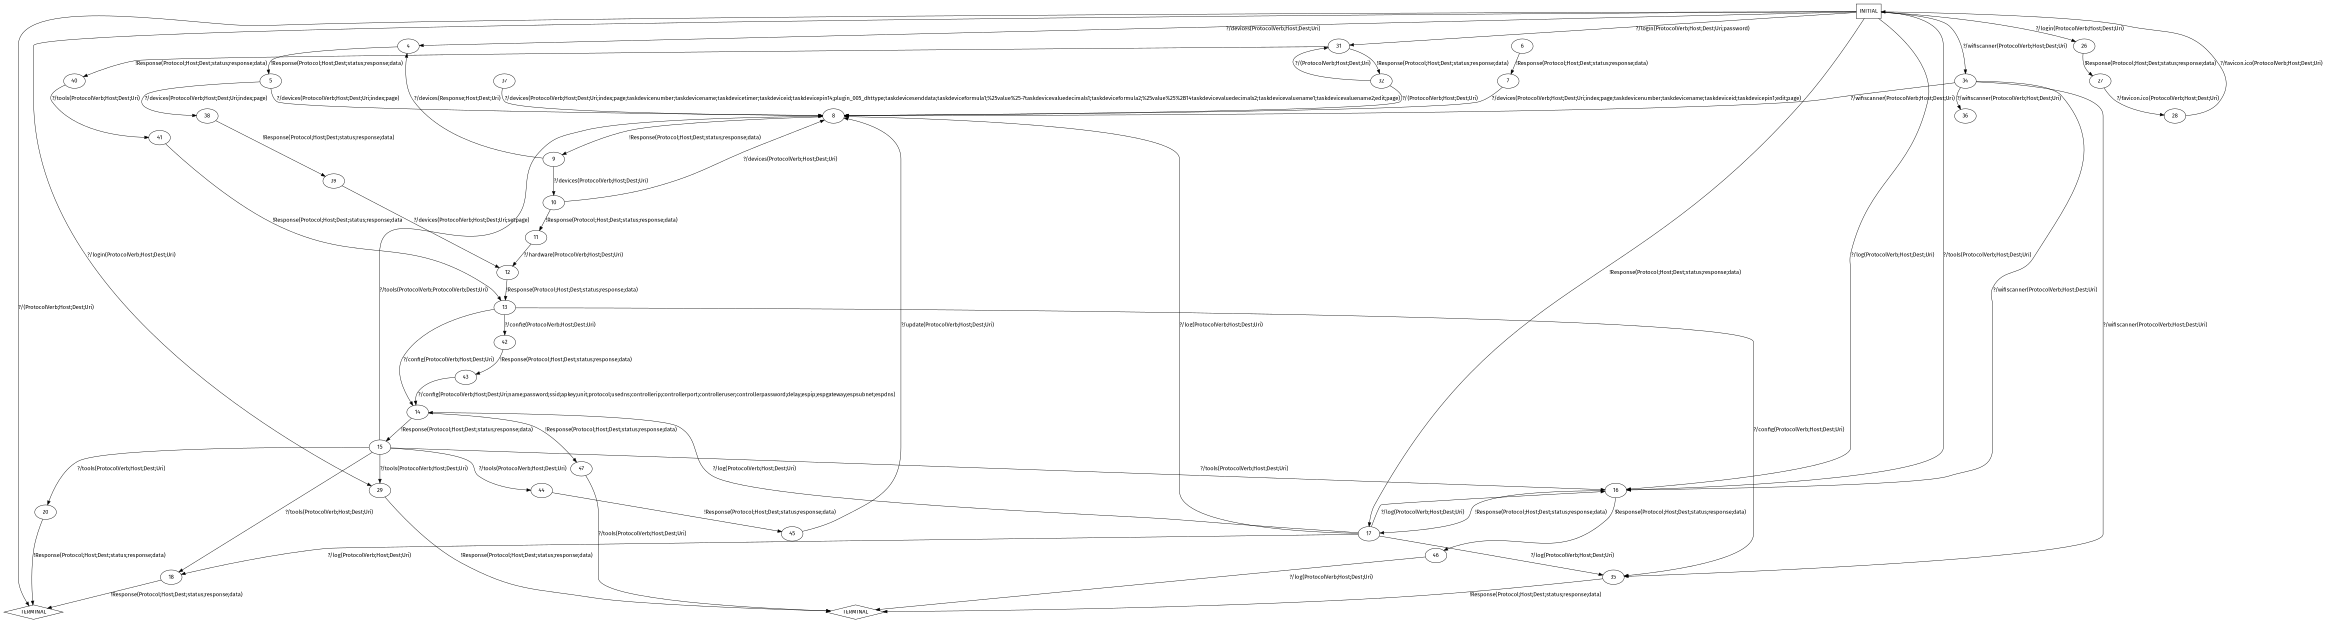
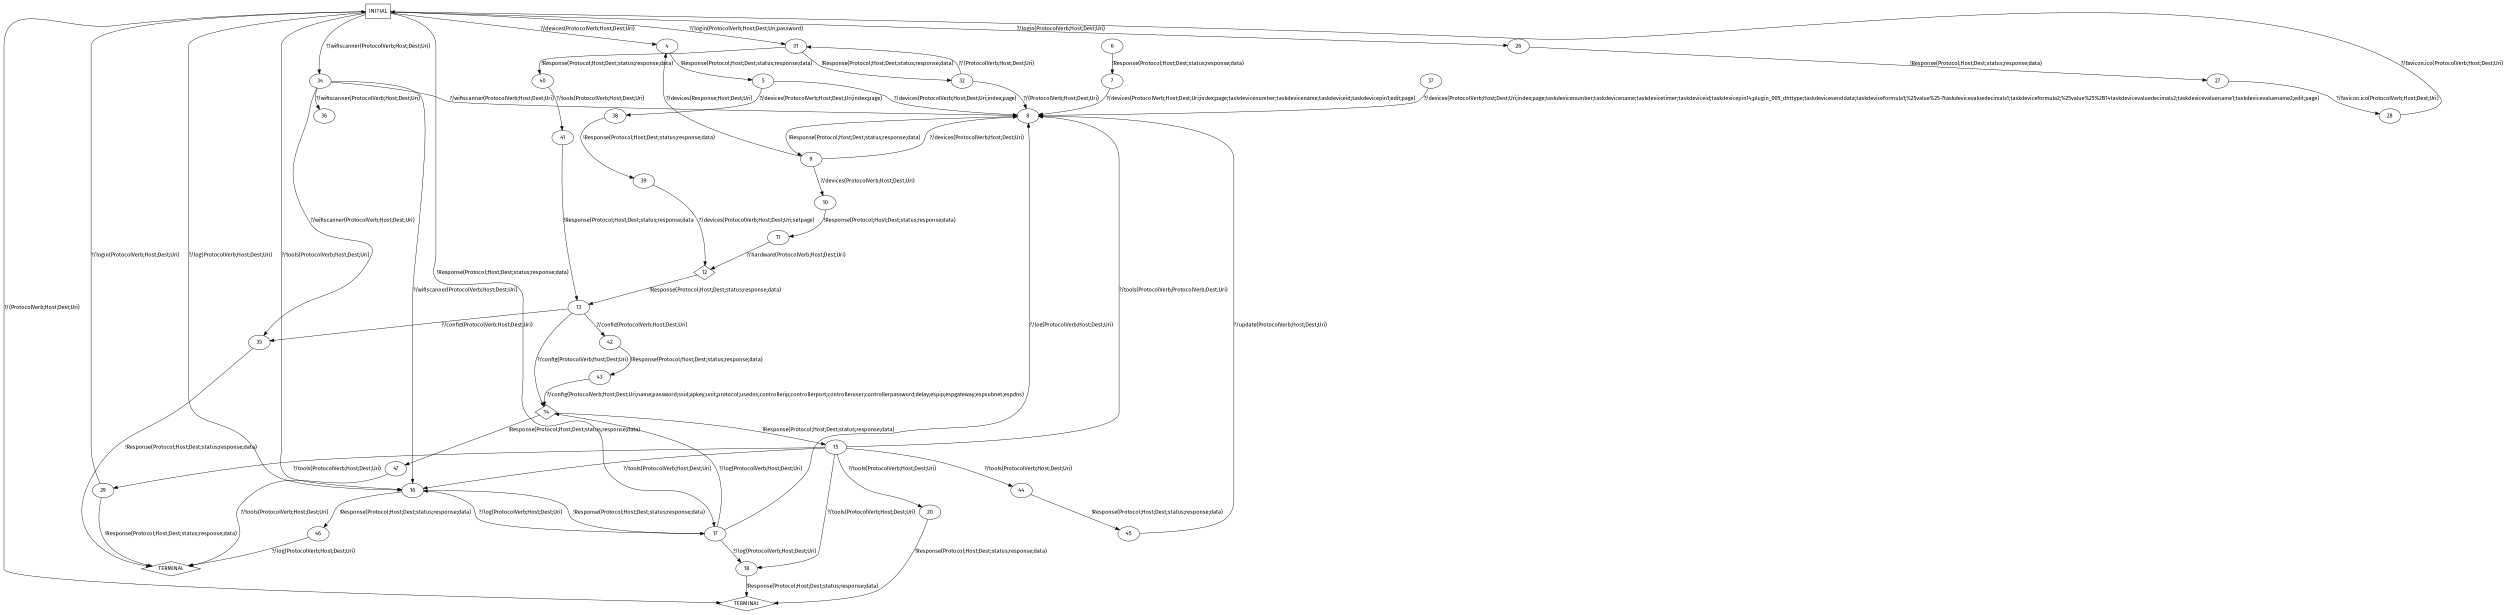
edge "INITIAL" -> "29": reversed
edge "10" -> "8": now "9" -> "8"
node "12": shape ellipse -> diamond
node "14": shape ellipse -> diamond
edge "17" -> "35": removed, label "?/log(ProtocolVerb;Host;Dest;Uri)"
